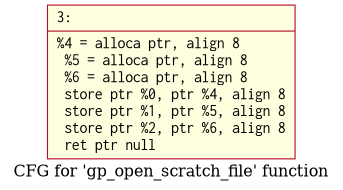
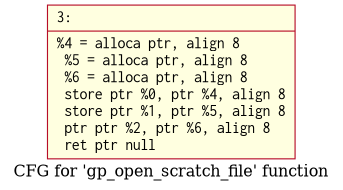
node "3:": text "store ptr %2, ptr %6, align 8" -> "ptr ptr %2, ptr %6, align 8"
